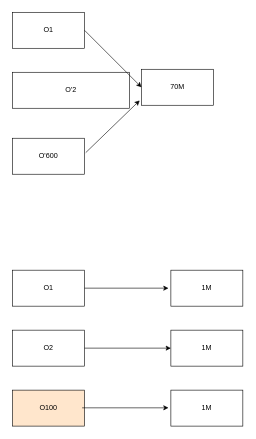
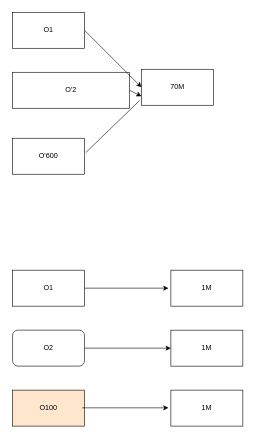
edge "O'2" -> "70M": added
edge "O'600" -> "70M": arrowhead classic -> none
node "O2": shape rectangle -> rounded rectangle
